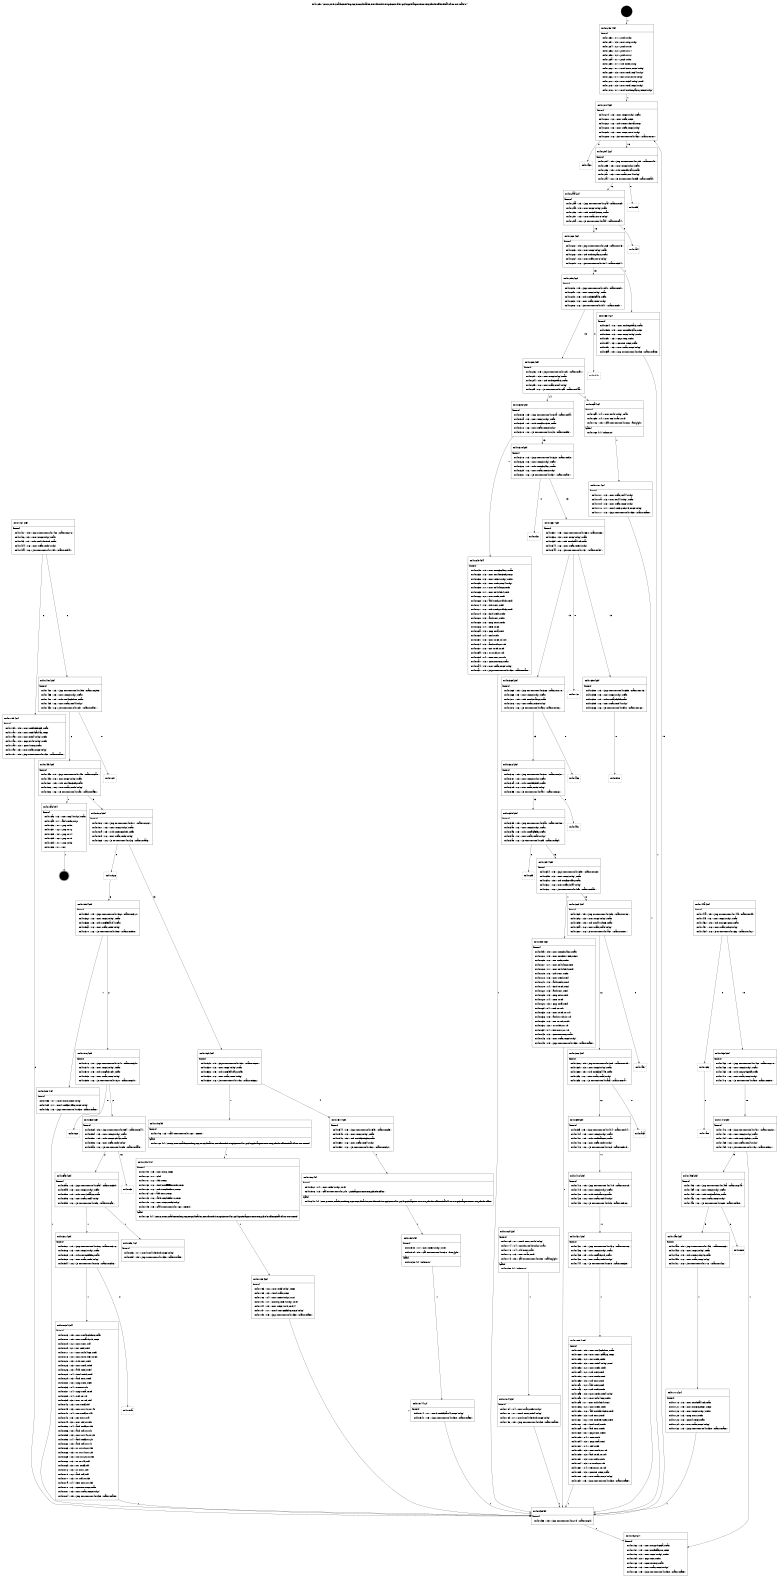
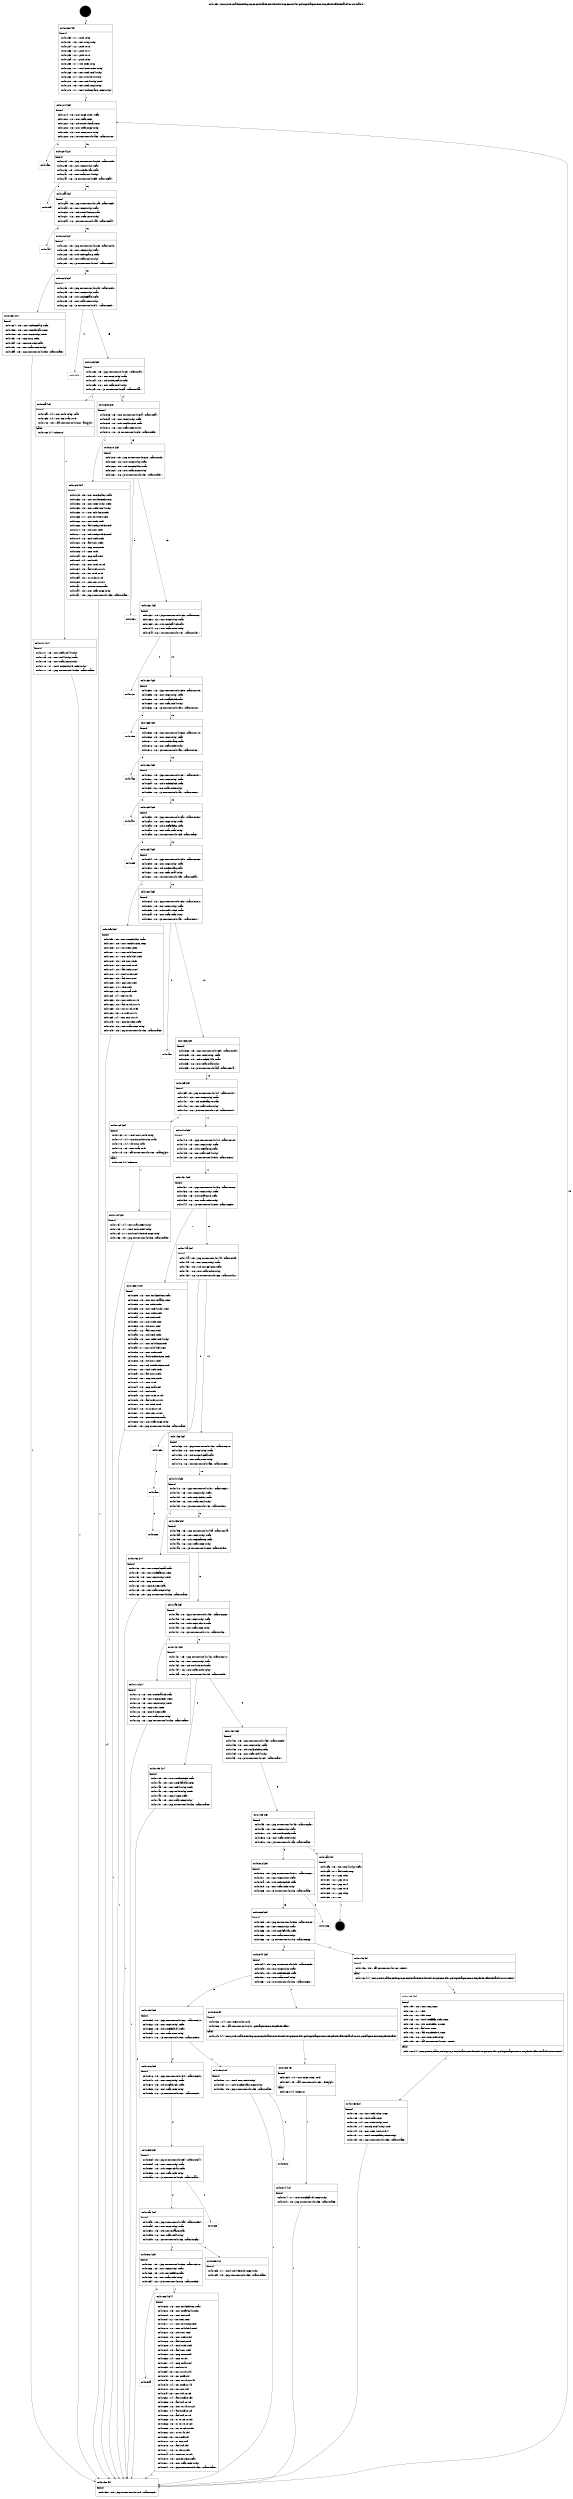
edge "0x401337 [25]" -> "0x401369 [25]": now "0x401350 [25]" -> "0x401369 [25]"
node "0x401cd7": removed
edge "0x401d26" -> "0x40155d [25]": now "0x401544 [25]" -> "0x40155d [25]"
edge "0x401576 [25]" -> "0x401920": now "0x401be8 [19]" -> "0x401920"
edge "0x4013ff [25]" -> "0x40176d [23]": added, label "1"
node "0x401aca": removed
edge "0x40158f [25]" -> "0x401cf8": label " 16" -> " 0"
edge "0x401bfb [83]" -> "0x401d3e [5]": label " 1" -> " 14"
edge "0x401431 [25]" -> "0x40144a [25]": added, label "10"
edge "0x401495 [25]" -> "0x4016ee": now "0x401ae8" -> "0x4016ee"
edge "0x401d3e [5]" -> "0x401752 [27]": reversed
edge "0x4014ae [25]" -> "0x4014c7 [25]": added, label "8"
